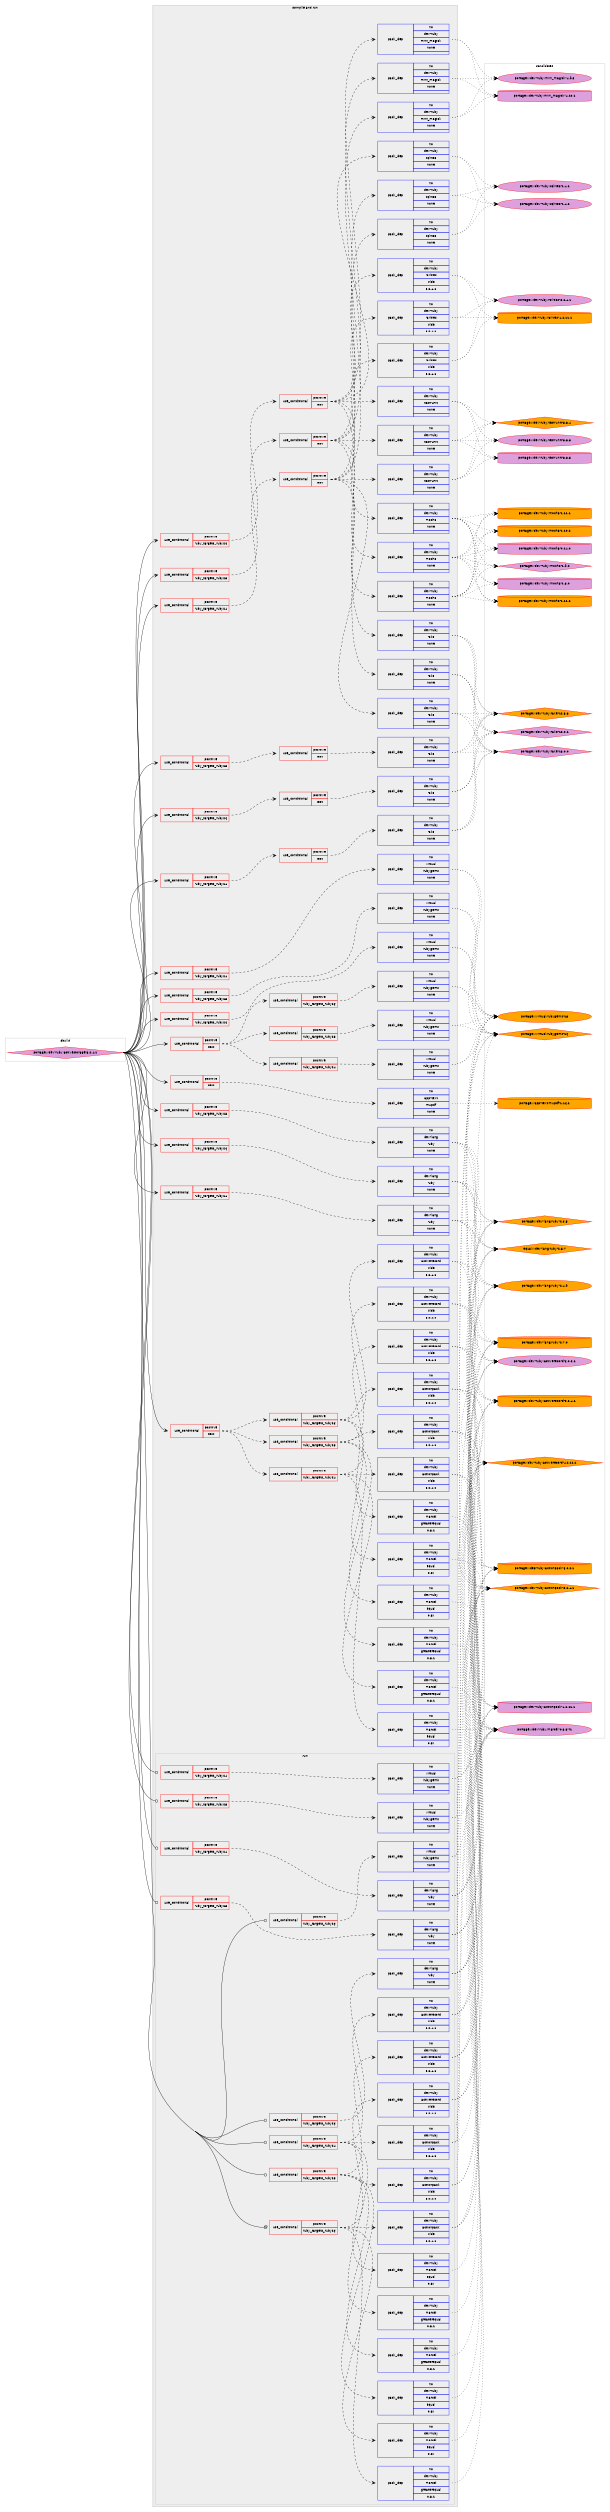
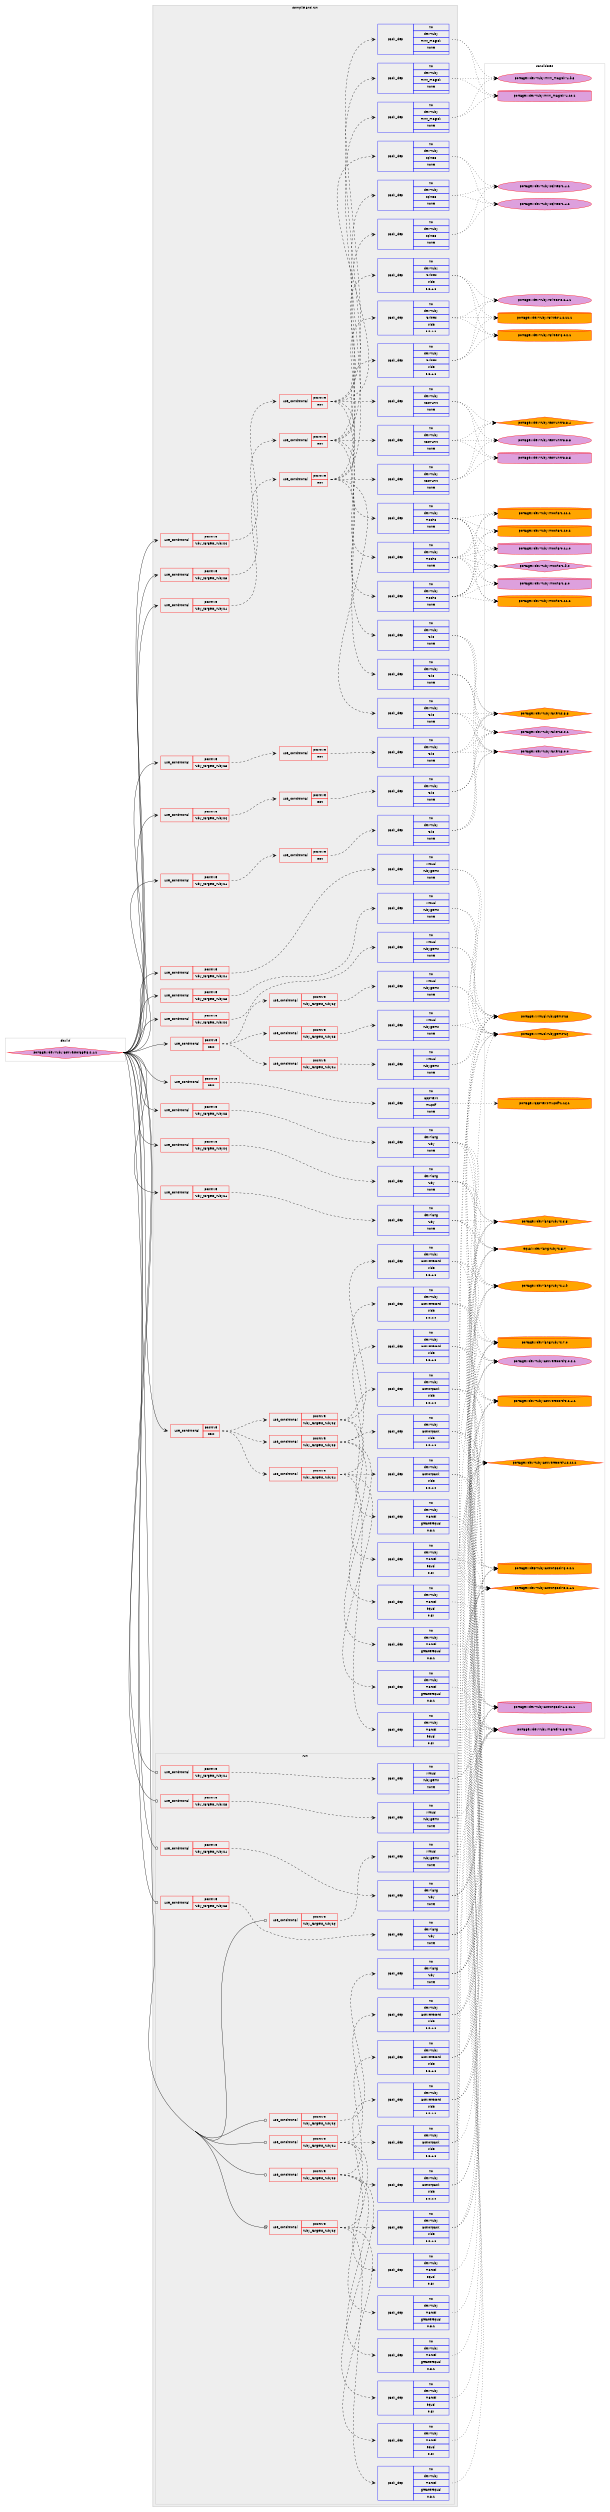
node "portage://dev-ruby/railties-6.0.2.1": added
